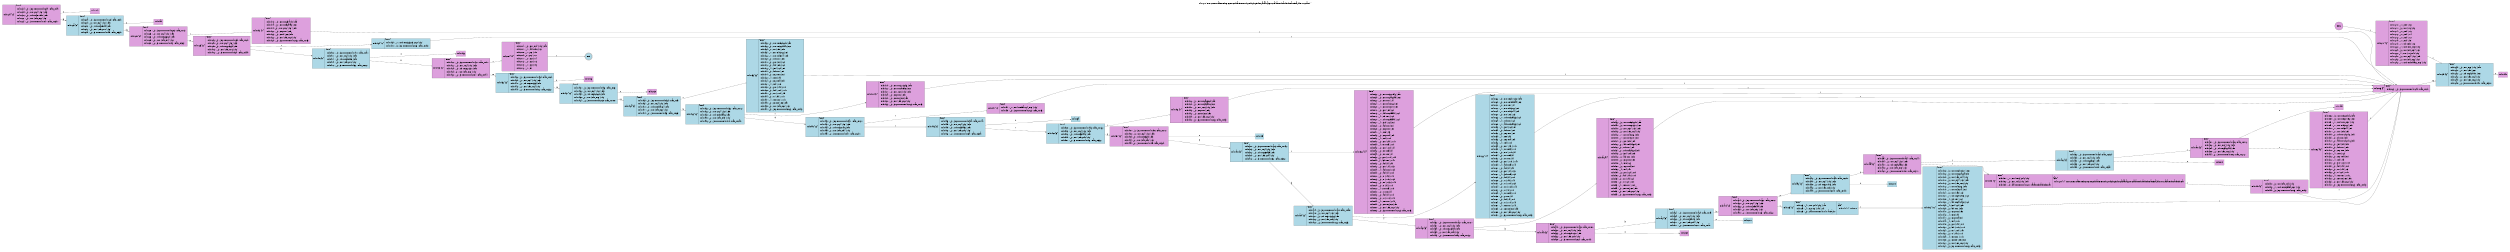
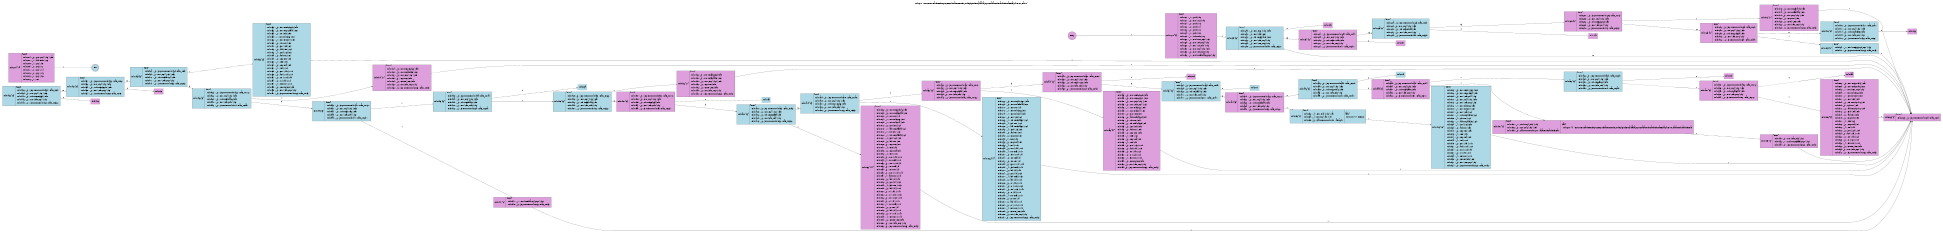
edge "0x40189d [23]" -> "0x4018b4 [22]": added, label "13"
node "0x401922 [22]": removed
